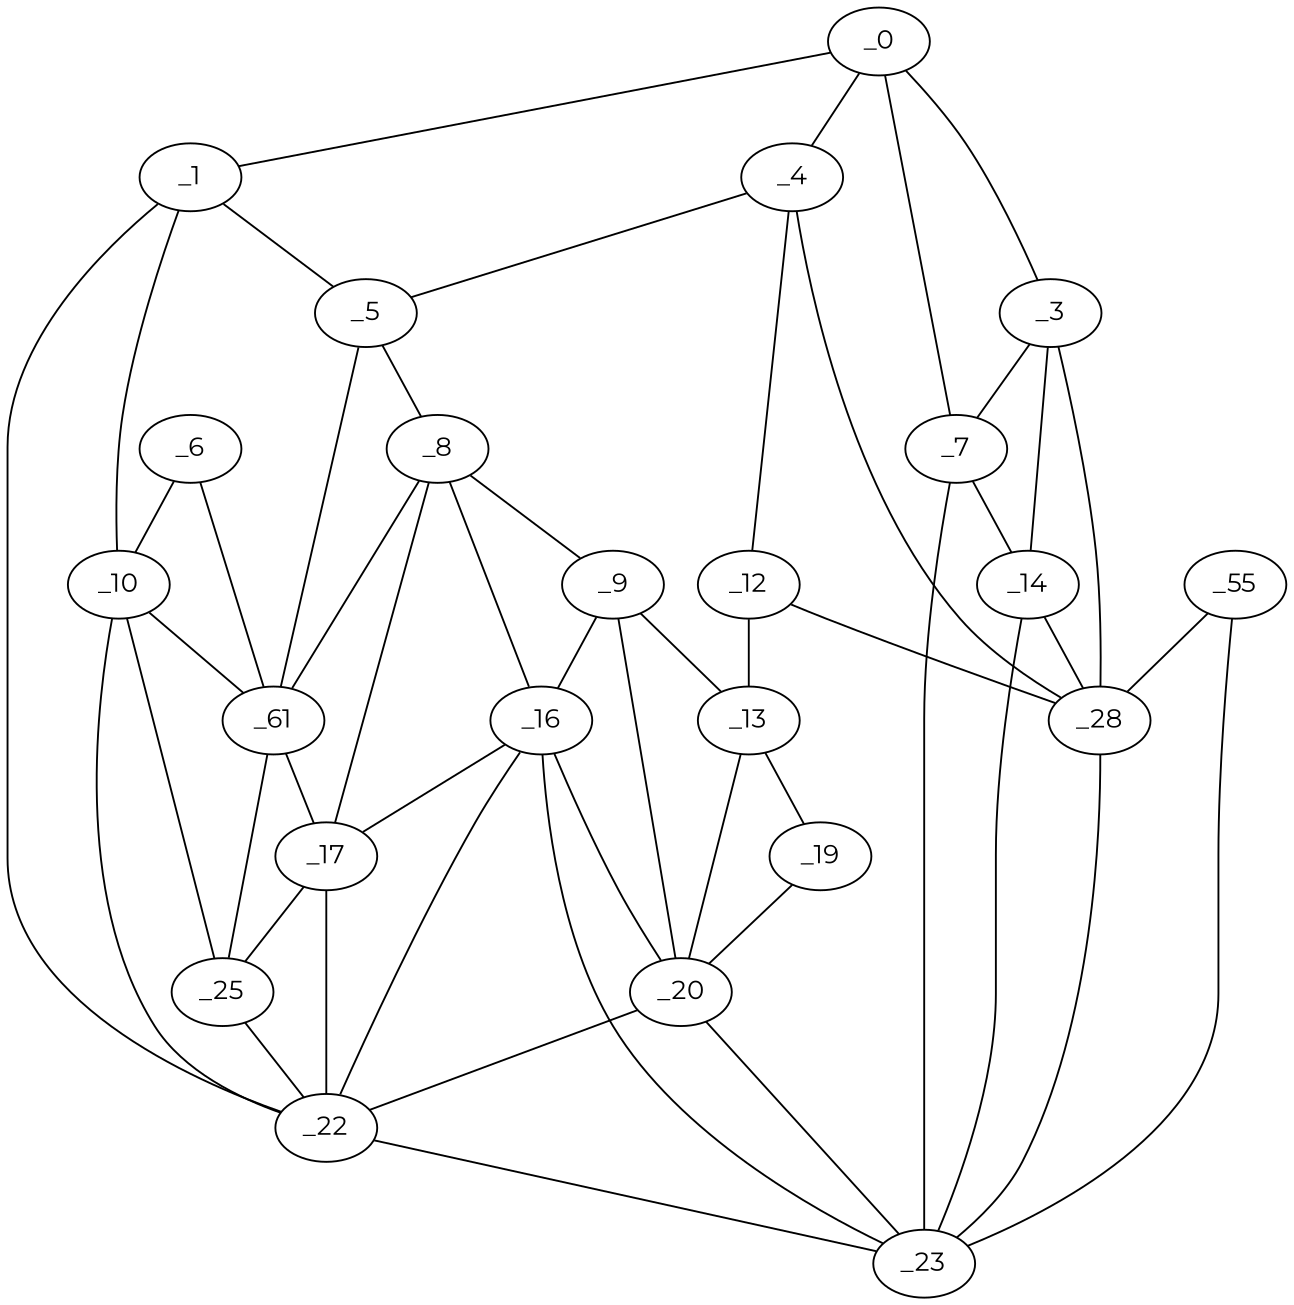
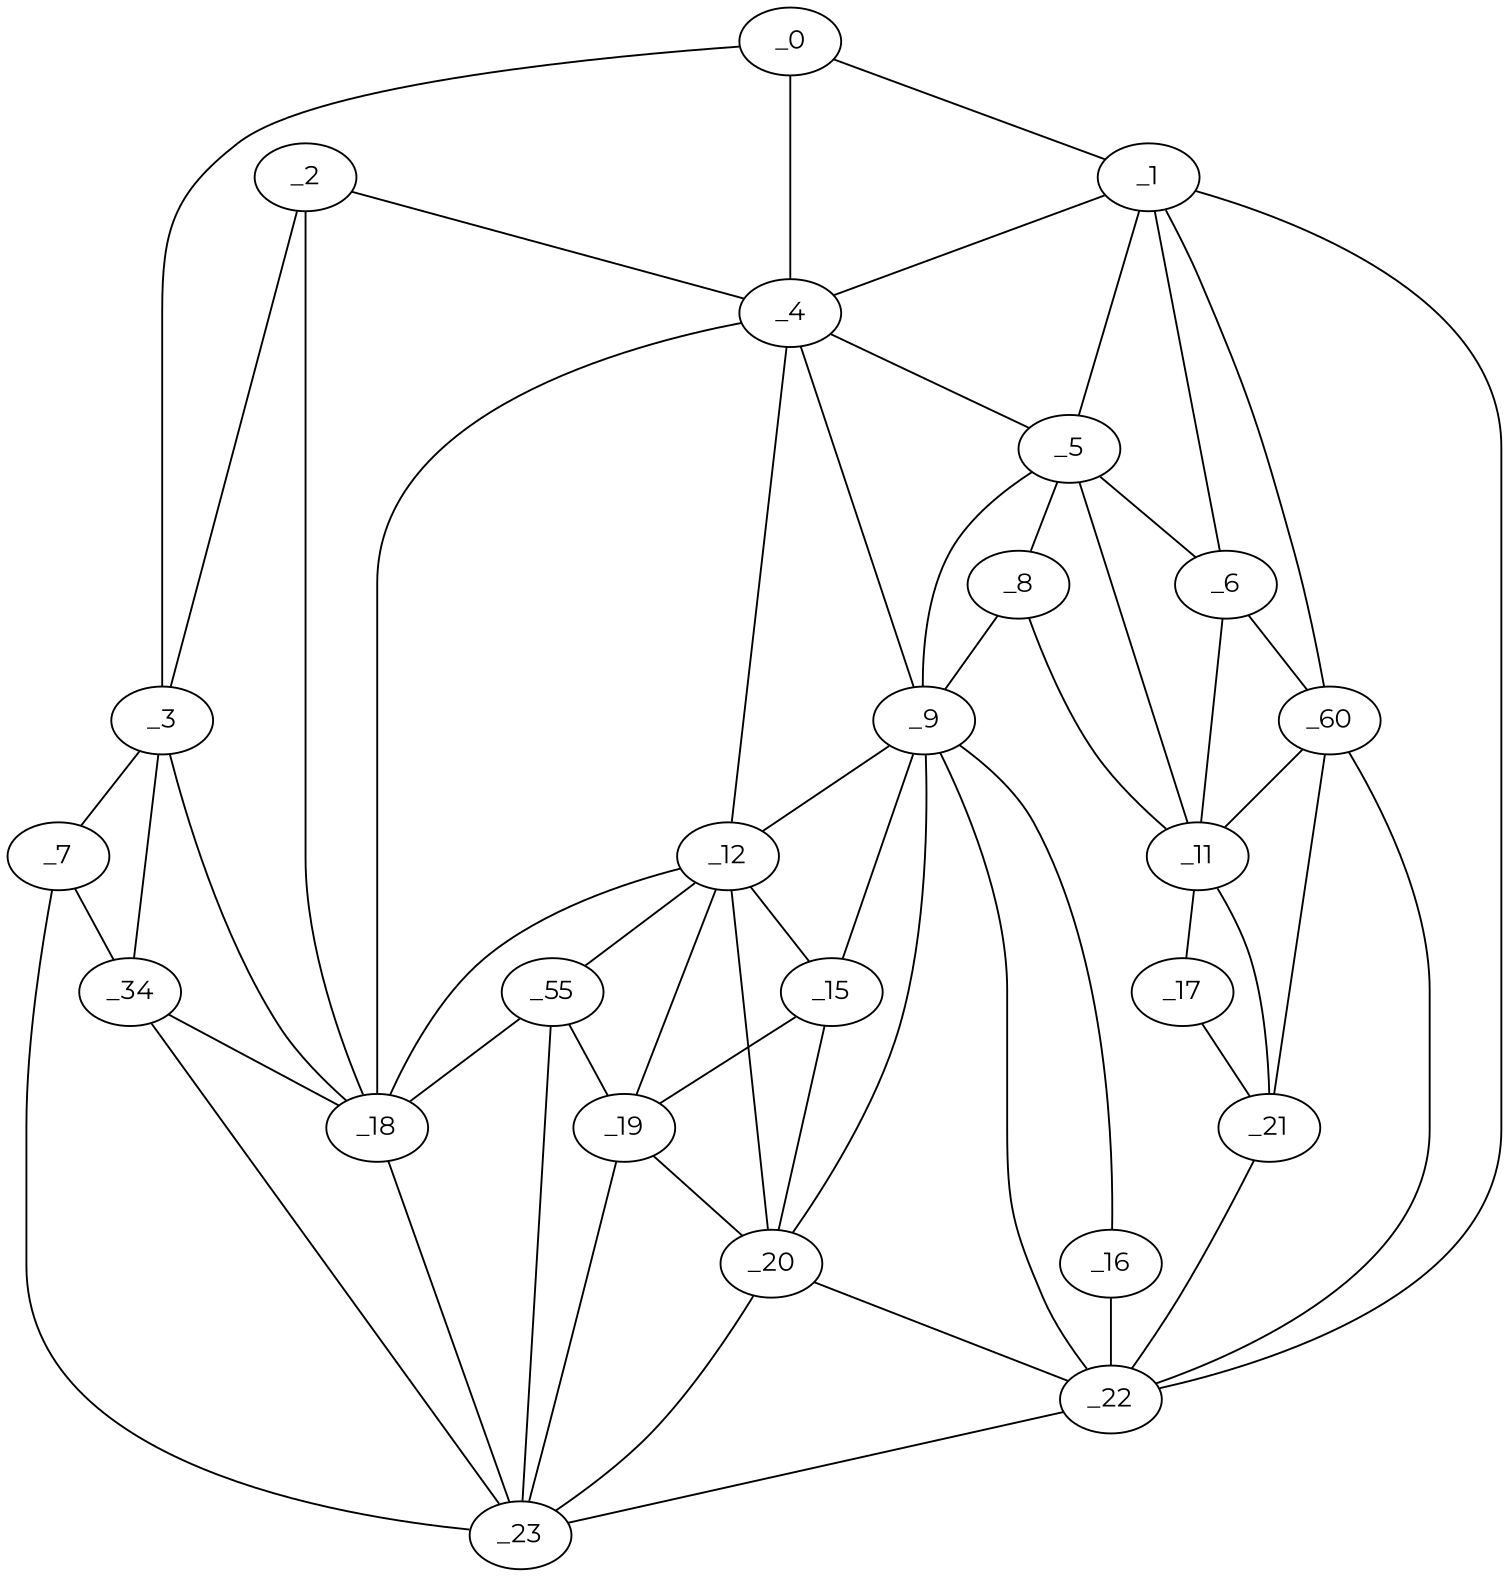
node "_2": added
edge "_0" -- "_7": removed
edge "_1" -- "_4": added
edge "_1" -- "_6": added
edge "_4" -- "_9": added
edge "_5" -- "_6": added
edge "_5" -- "_9": added
edge "_8" -- "_16": removed
node "_10": label "_10" -> "_60"
node "_14": label "_14" -> "_34"
edge "_8" -- "_17": removed
node "_61": label "_61" -> "_11"
node "_13": label "_13" -> "_15"
node "_28": label "_28" -> "_18"
edge "_16" -- "_17": removed
edge "_9" -- "_12": added
edge "_16" -- "_20": now "_12" -- "_20"
edge "_12" -- "_55": added
node "_25": label "_25" -> "_21"
edge "_17" -- "_22": now "_9" -- "_22"
edge "_12" -- "_19": added
edge "_16" -- "_23": now "_19" -- "_23"
edge "_55" -- "_19": added
